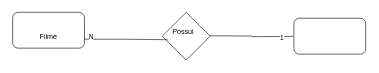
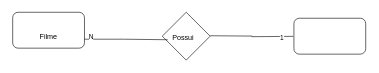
node "Possui": moved (183, 32) -> (183, 38)
